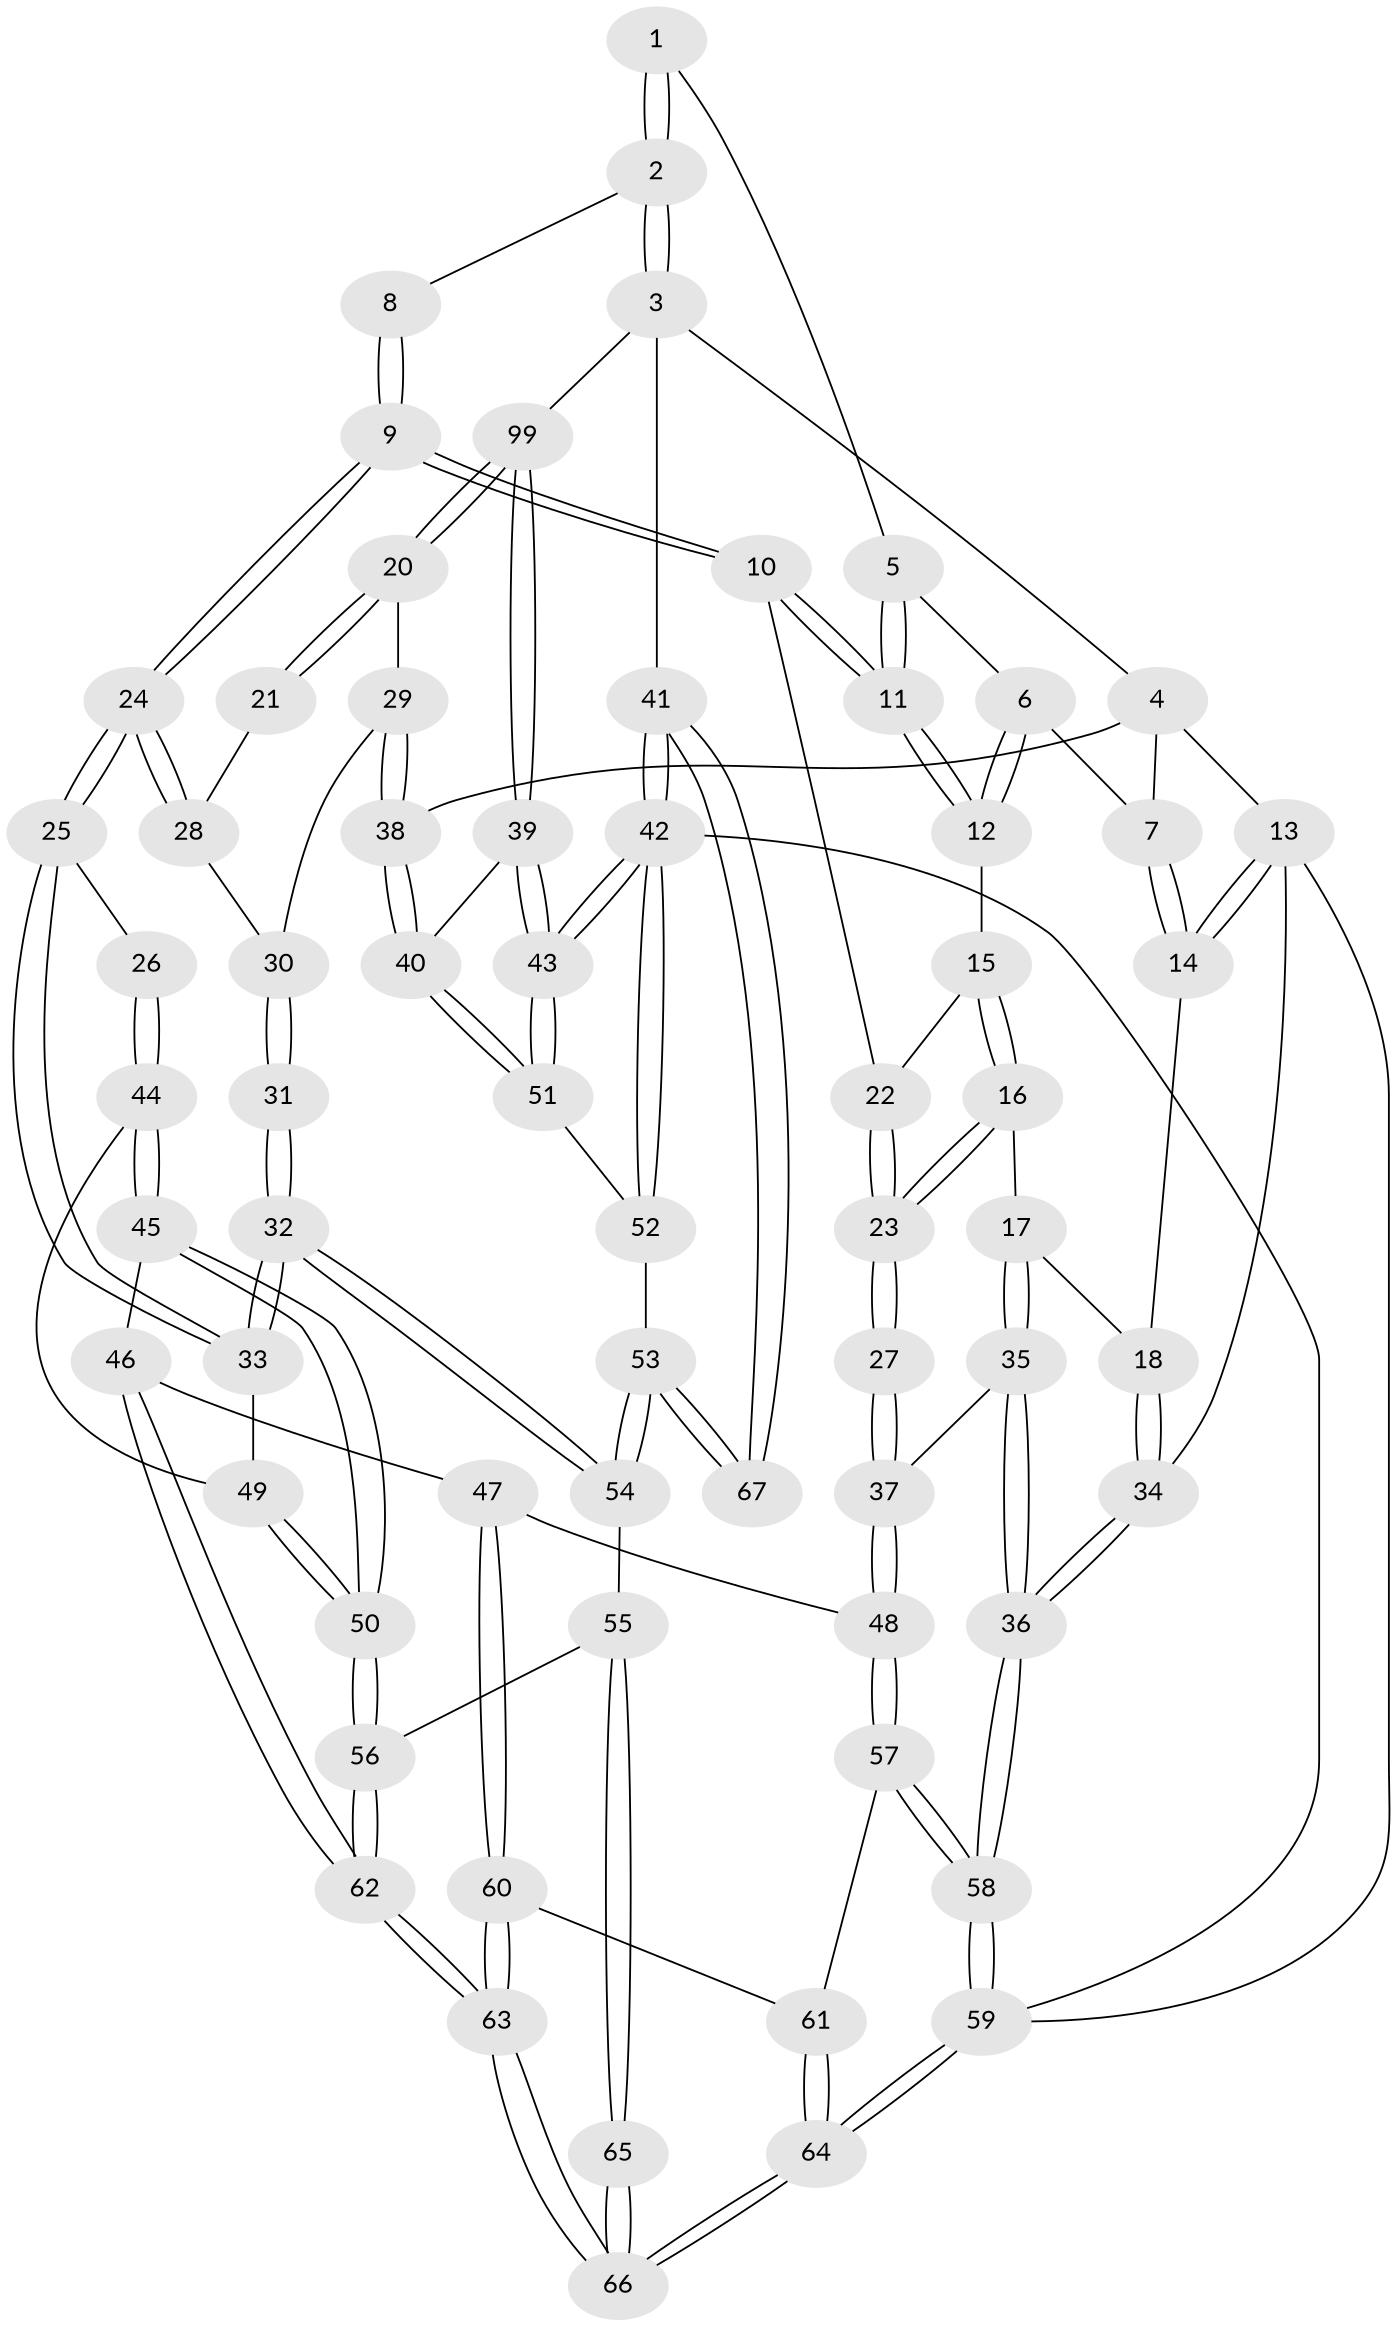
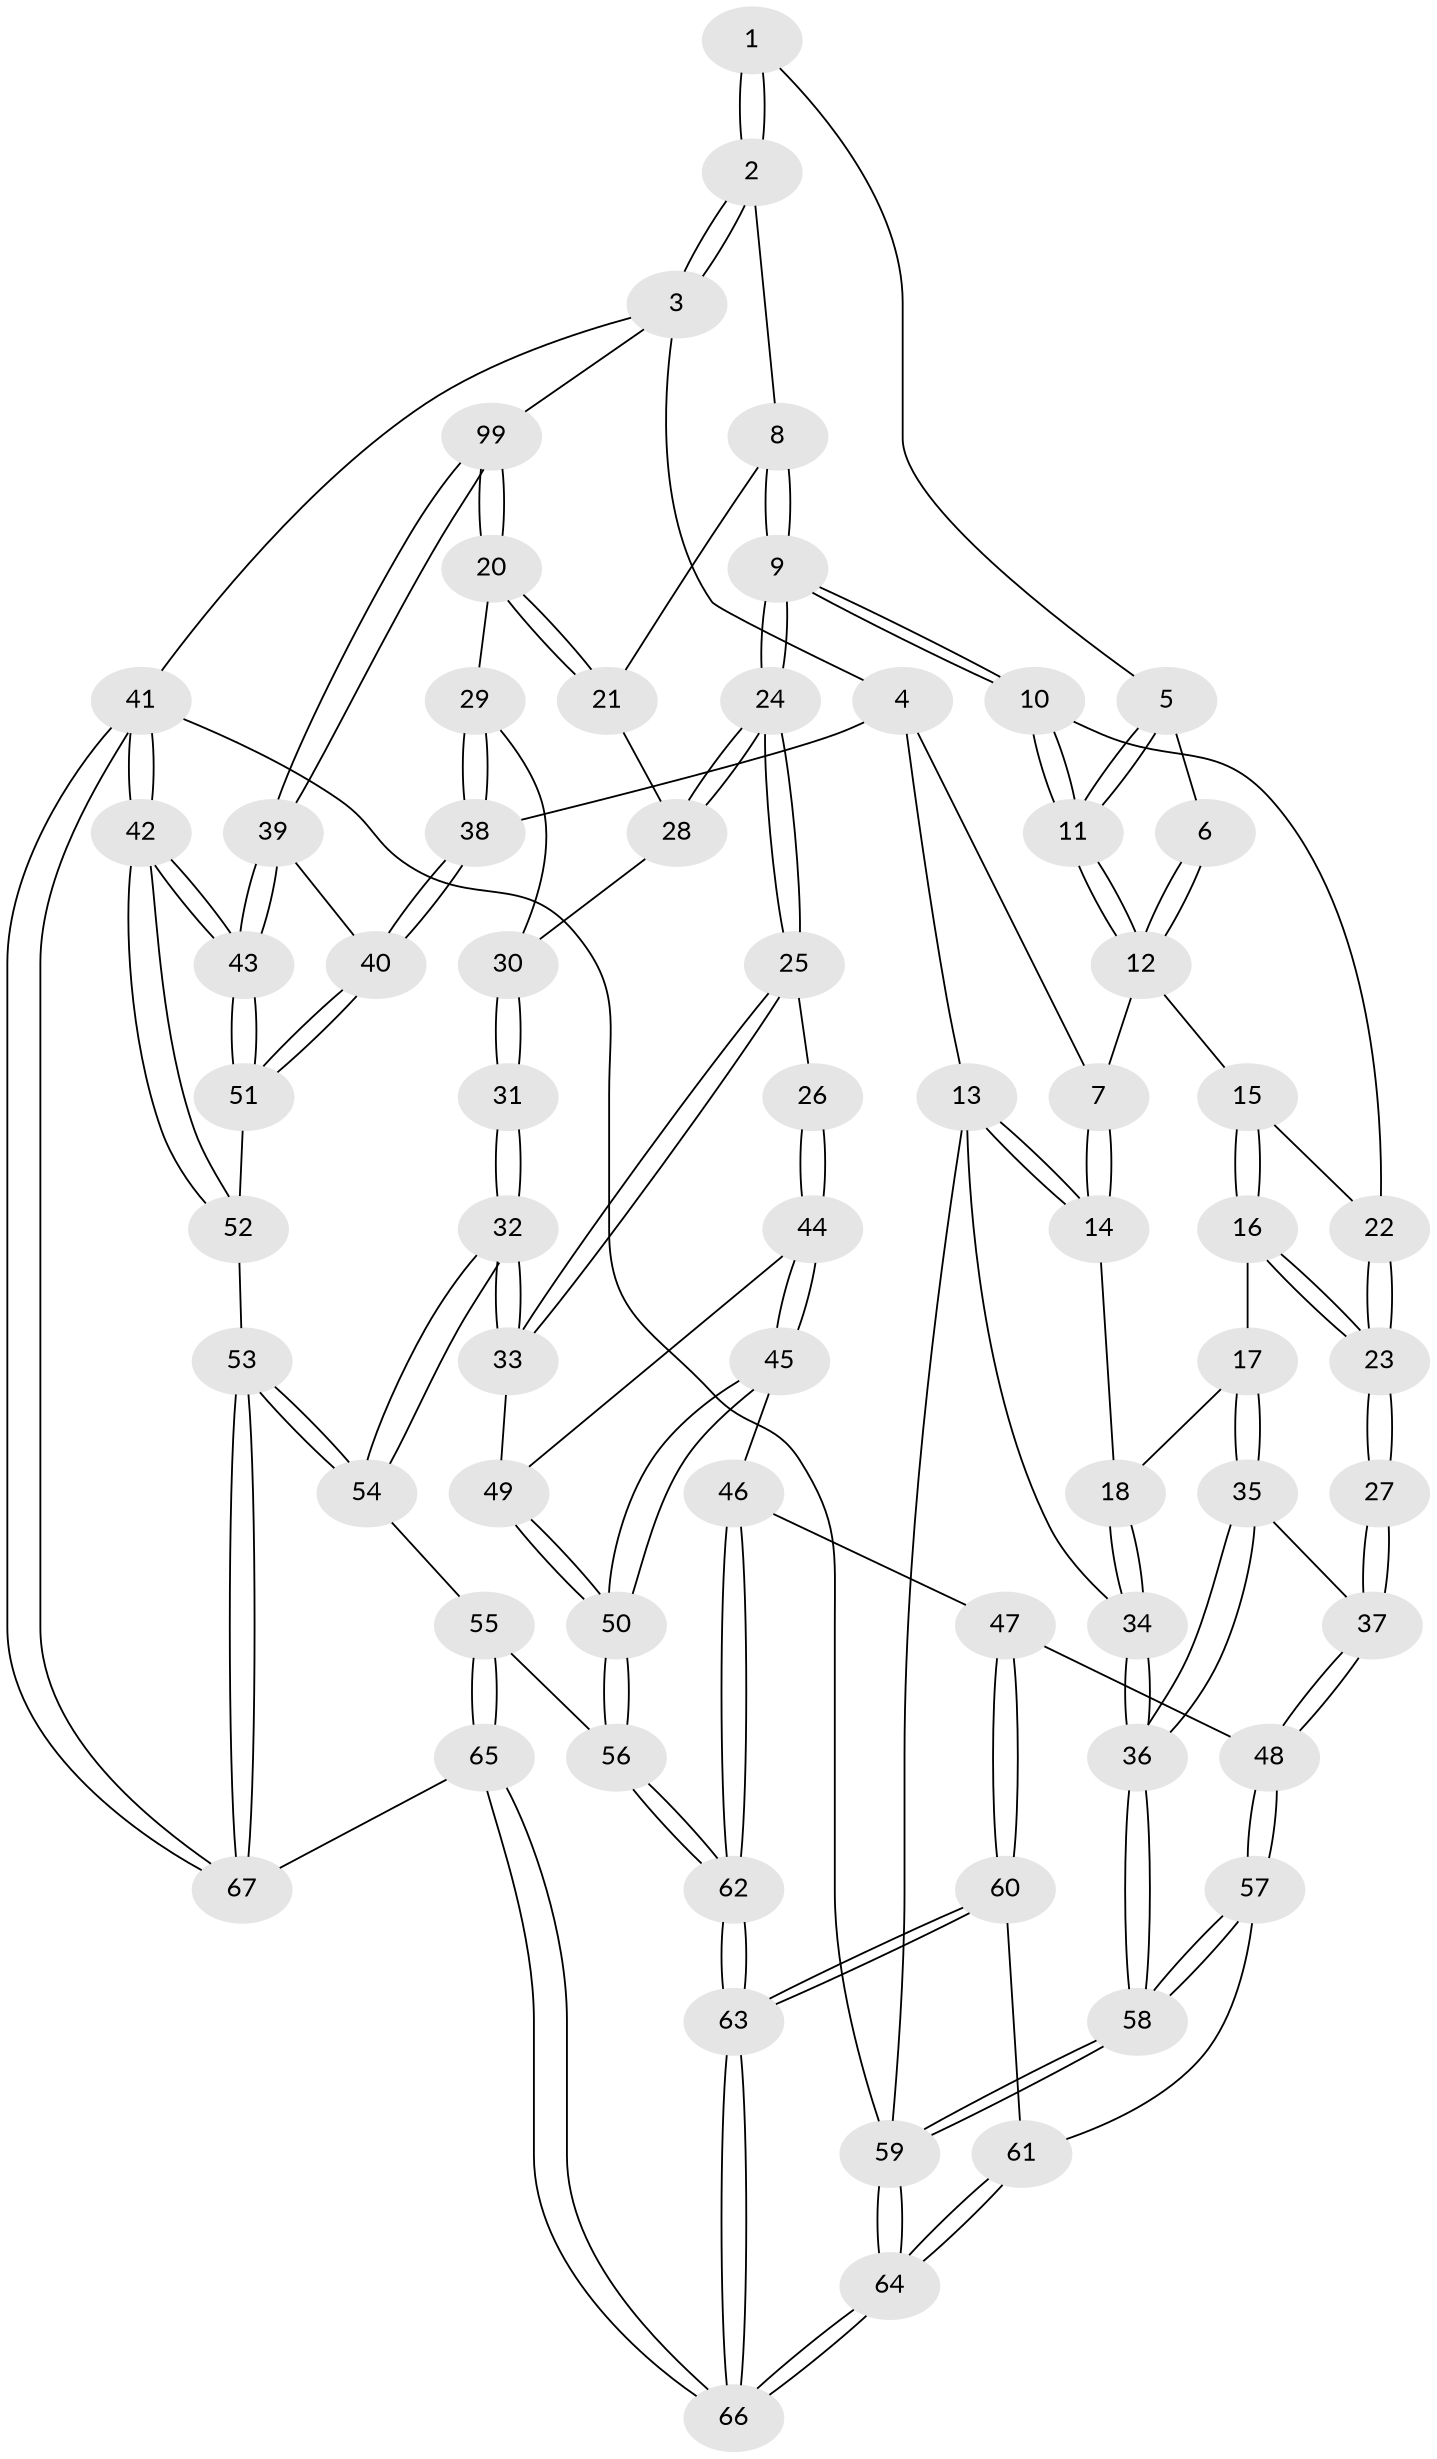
edge "8" -- "21": added
edge "6" -- "7": now "12" -- "7"
edge "42" -- "59": now "41" -- "59"
edge "65" -- "67": added
